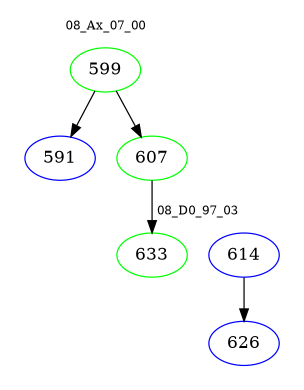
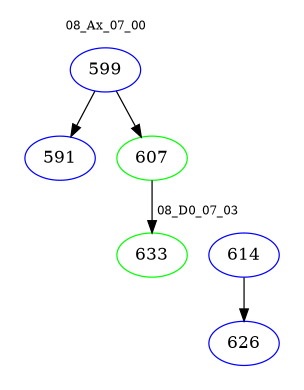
node "599": color green -> blue
cluster "08_D0_97_03": label "08_D0_97_03" -> "08_D0_07_03"
